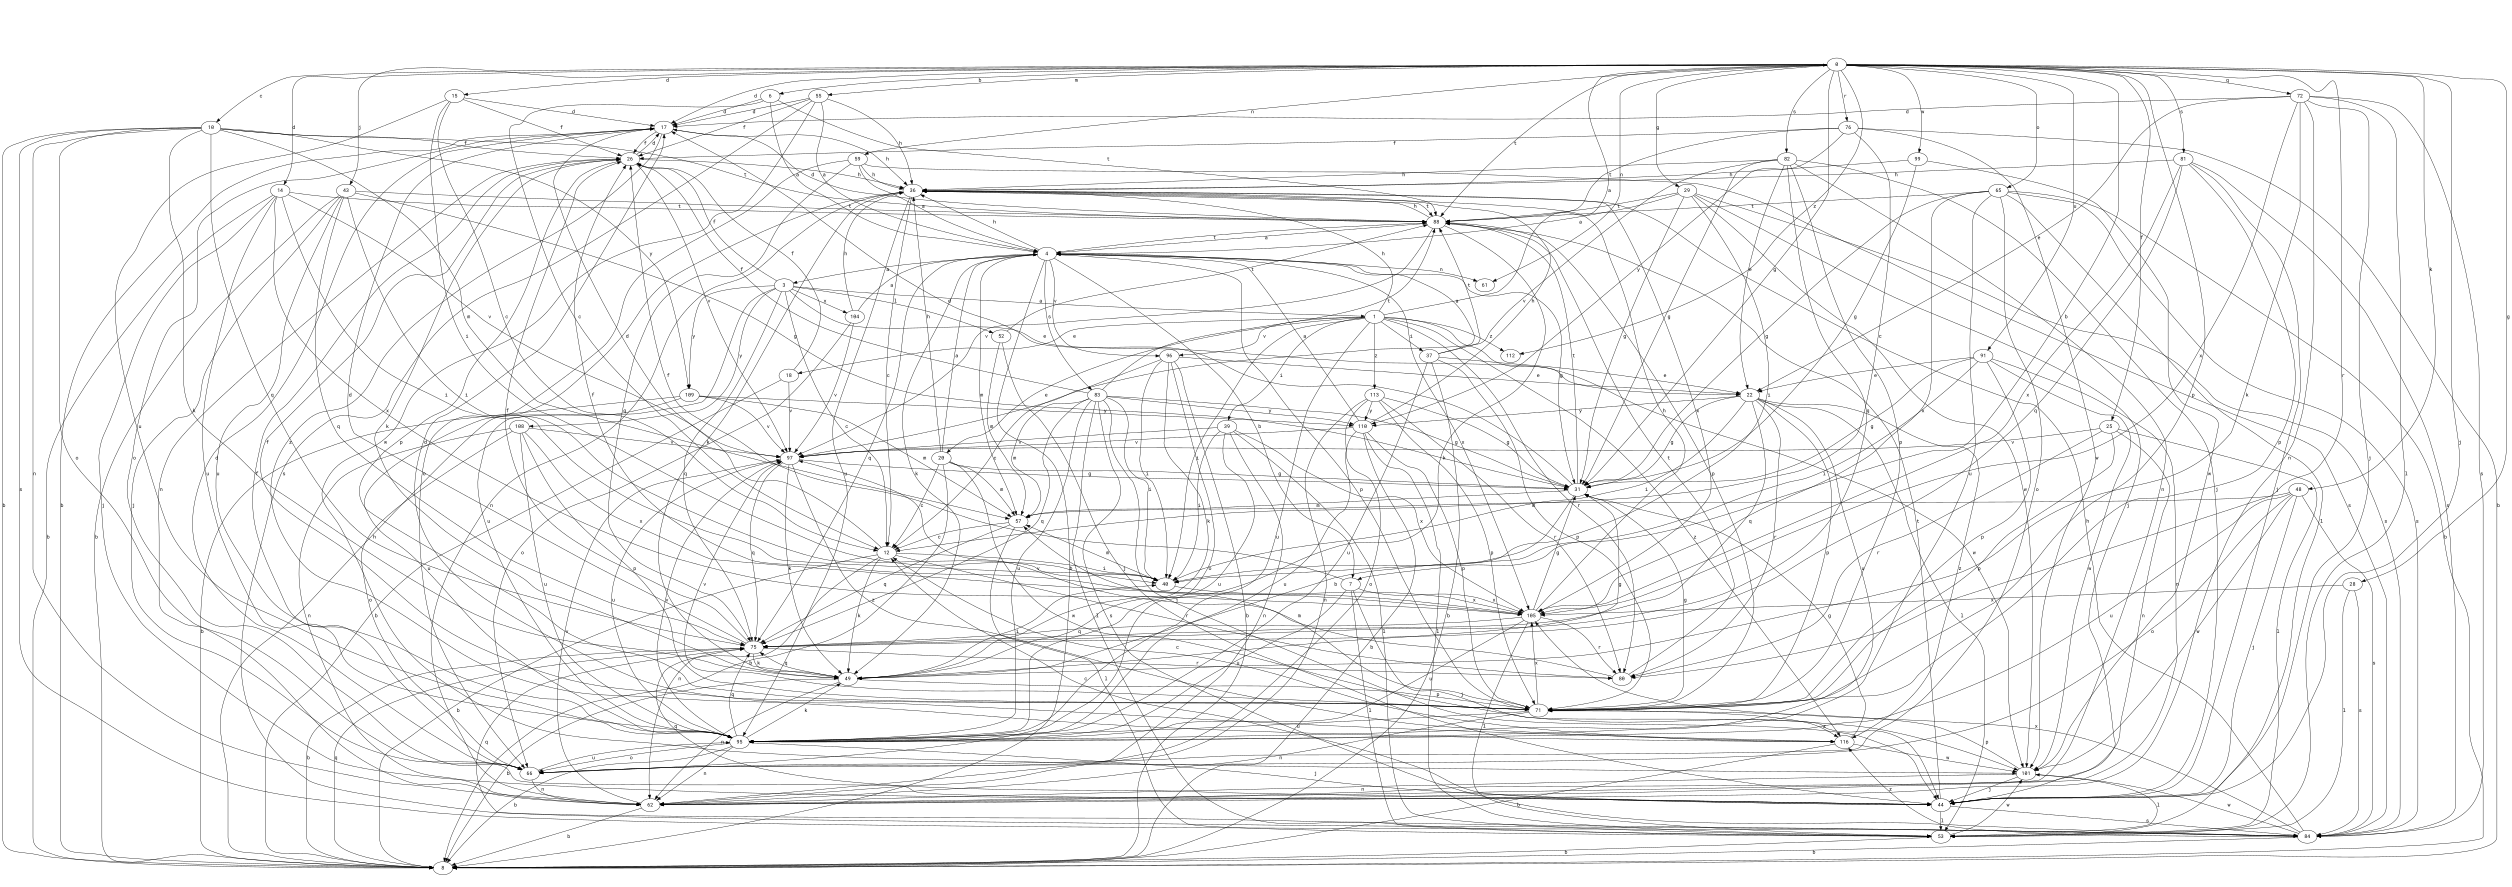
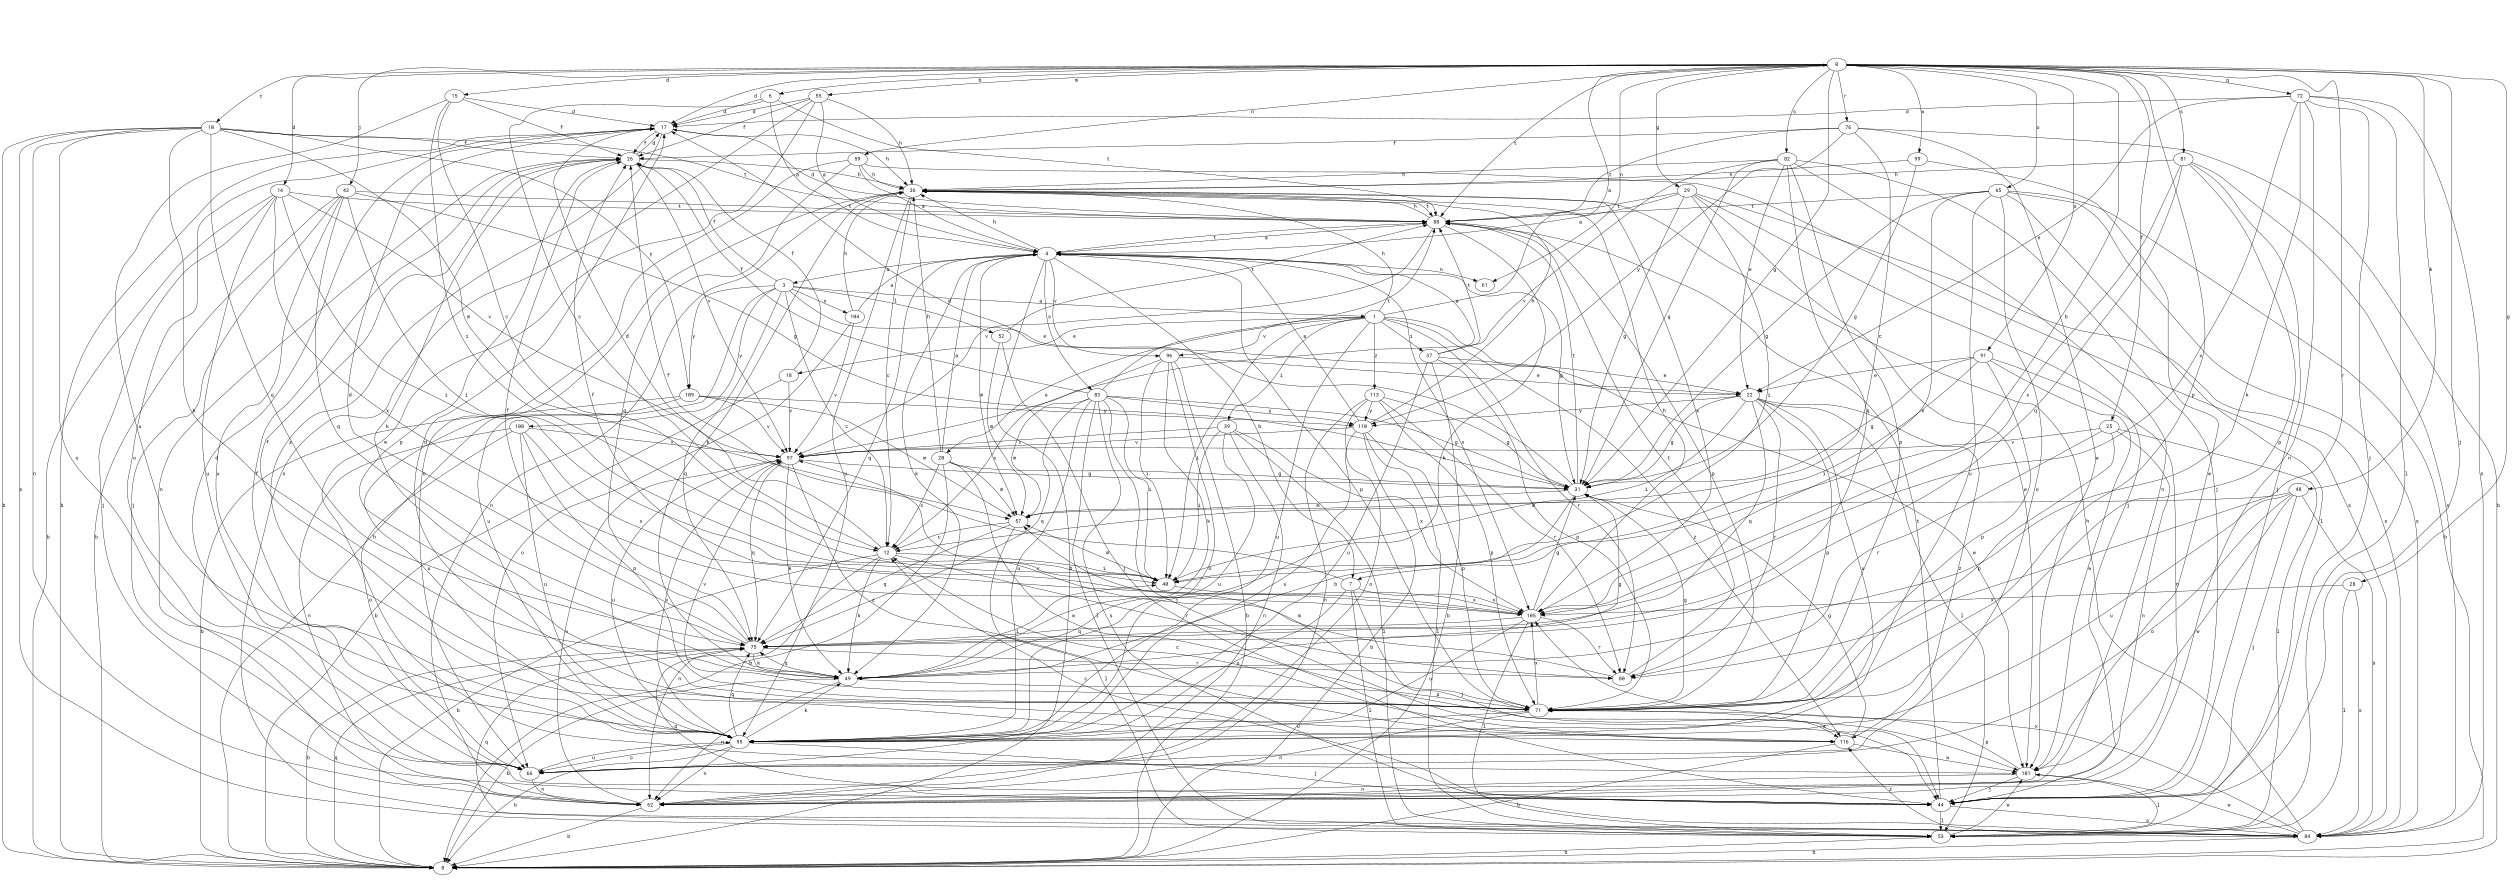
node "112": removed
